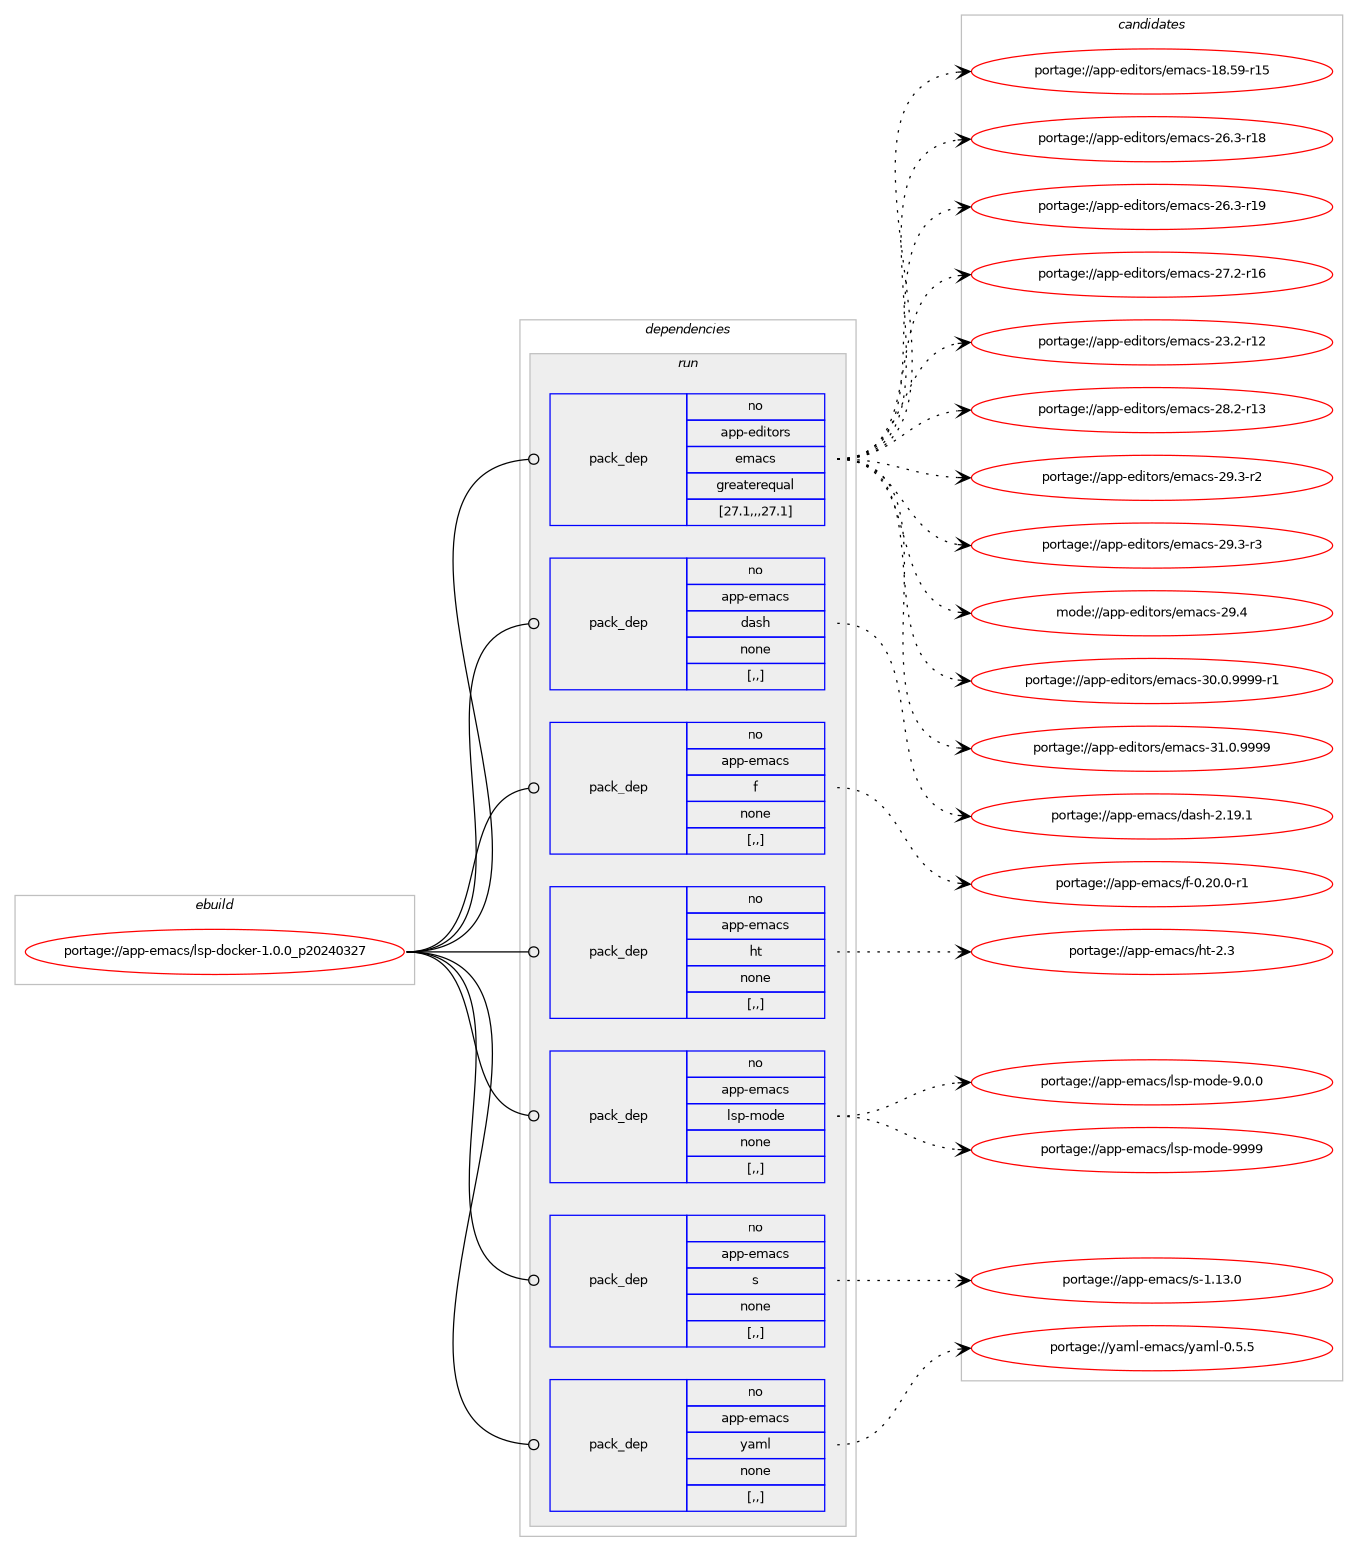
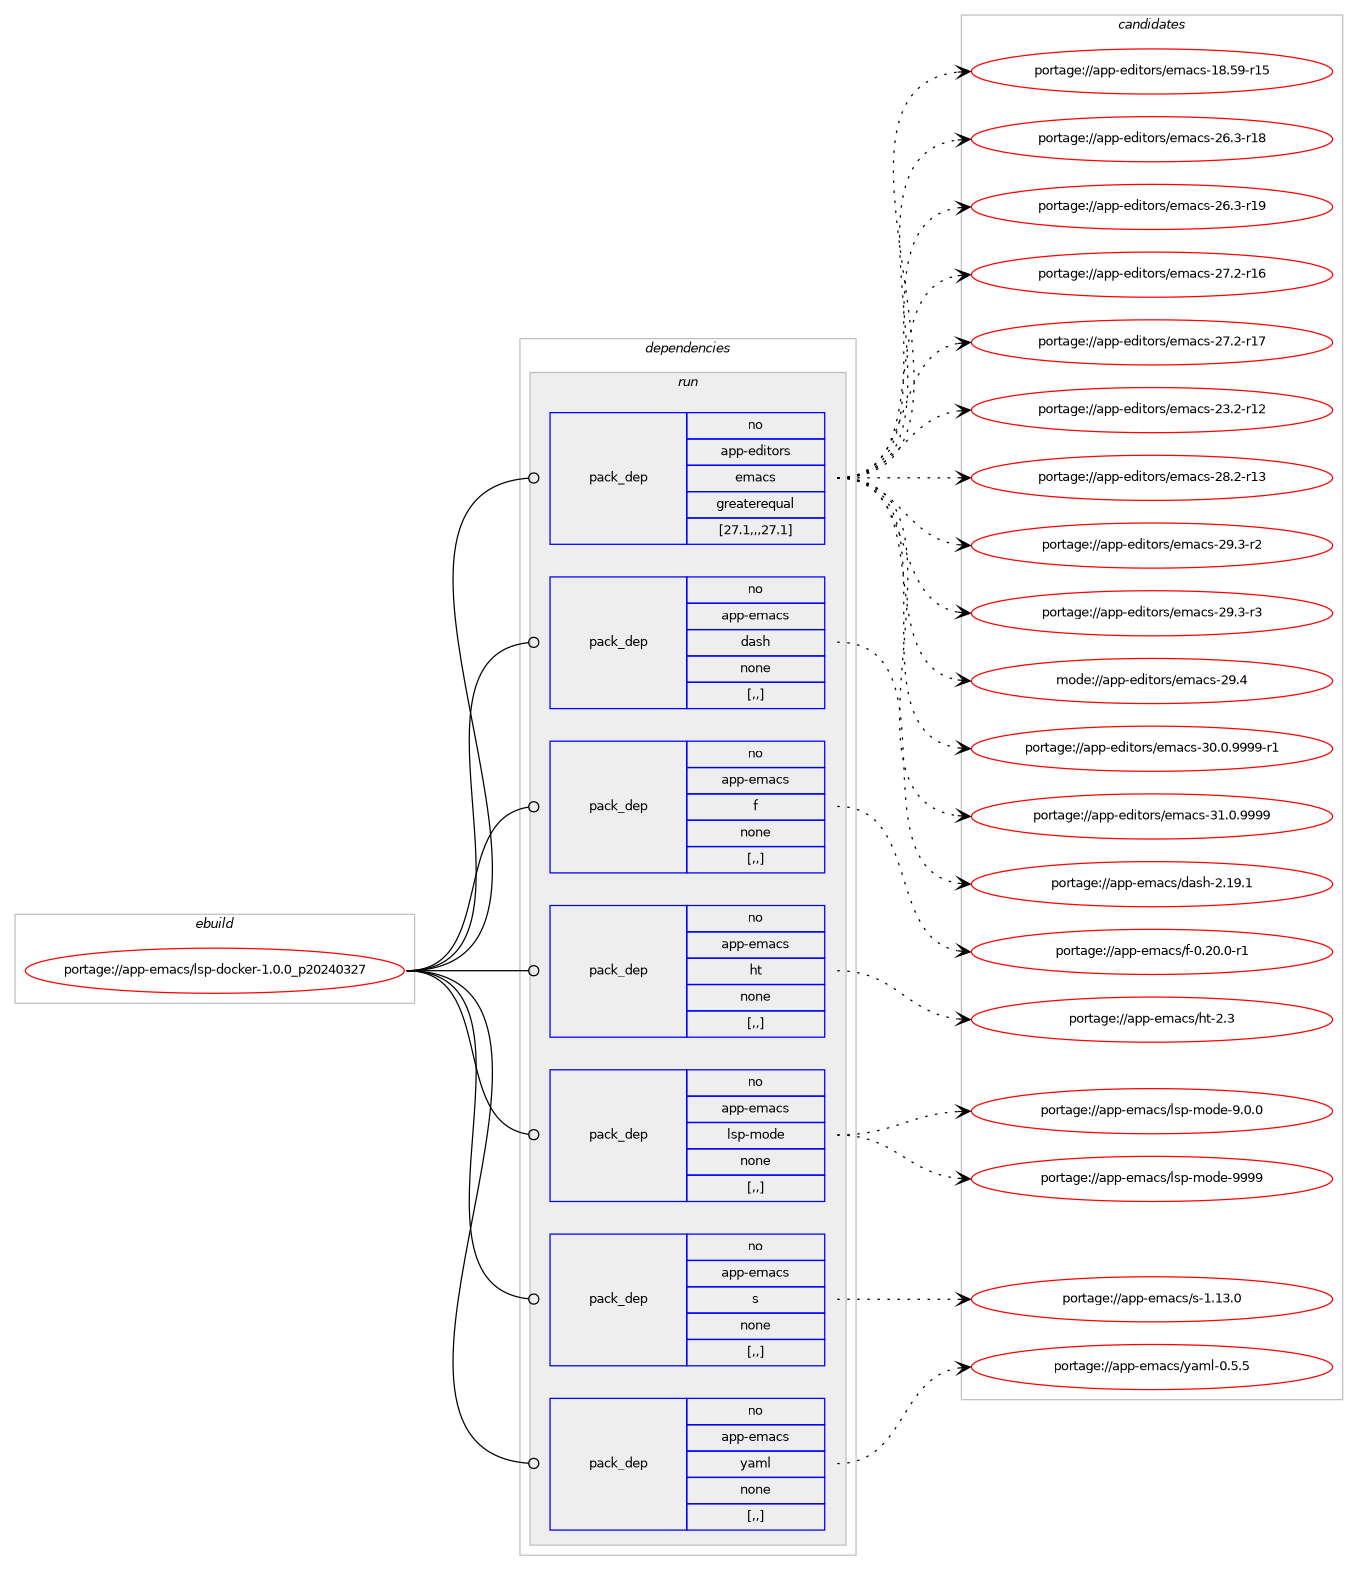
node "portage://app-editors/emacs-27.2-r17": added
node "portage://yaml-emacs/yaml-0.5.5": label "portage://yaml-emacs/yaml-0.5.5" -> "portage://app-emacs/yaml-0.5.5"
